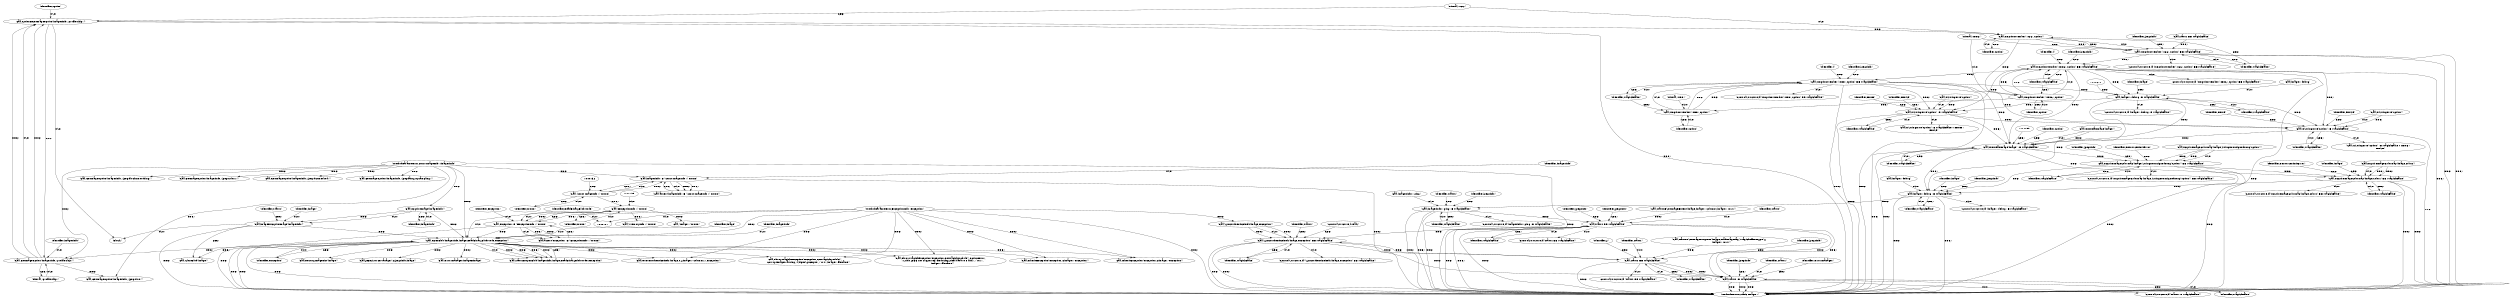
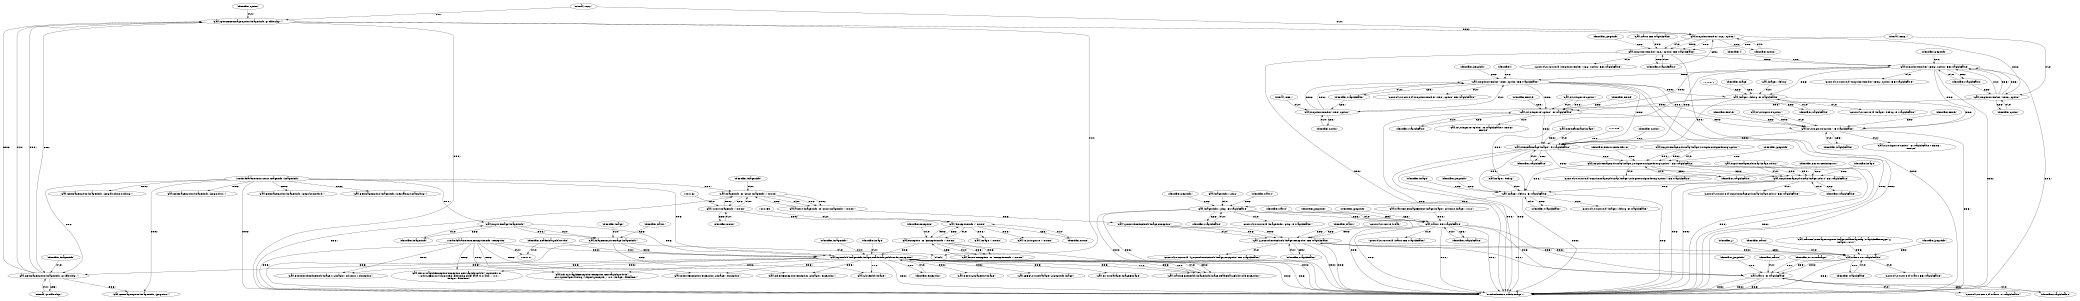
edge "1000132" -> "(Call,(const ImageInfo *) NULL)": label "CFG: " -> "AST: "
edge "(MethodParameterIn,ExceptionInfo *exception)" -> "(Call,SyncAuthenticPixels(image,exception))": now "(Call,assert(image_info != (const ImageInfo *) NULL))" -> "(Call,SyncAuthenticPixels(image,exception))"
edge "(MethodParameterIn,ExceptionInfo *exception)" -> "(Call,exception != (ExceptionInfo *) NULL)": removed, label "DDG:"
node "(Call,(MemoryInfo *) NULL)": label "(Call,(MemoryInfo *) NULL)" -> "(Call,(IsStringTrue *) NULL)"
